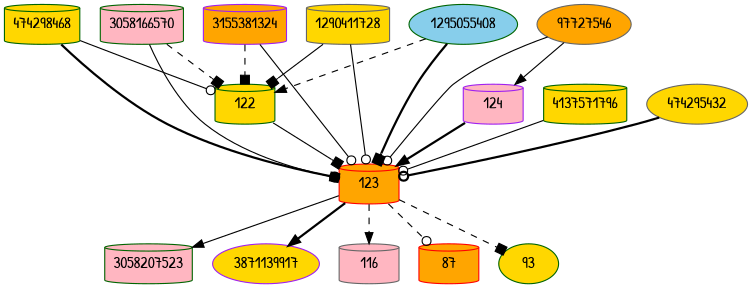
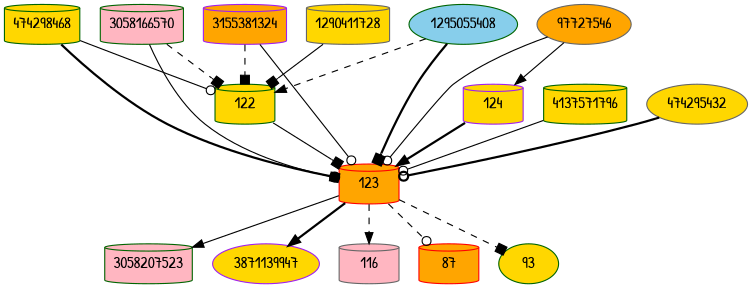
edge "1290411728" -> "123": removed
node "124": fillcolor lightpink -> gold
node "3871139917": label "3871139917" -> "3871139947"
